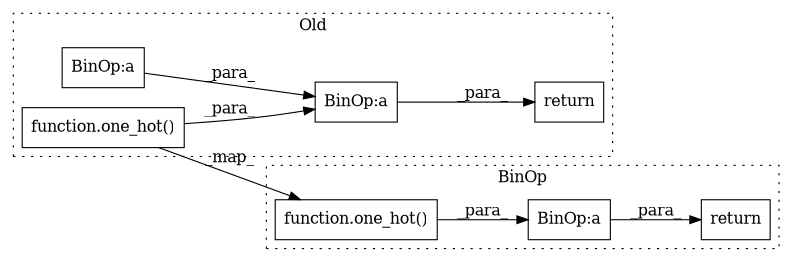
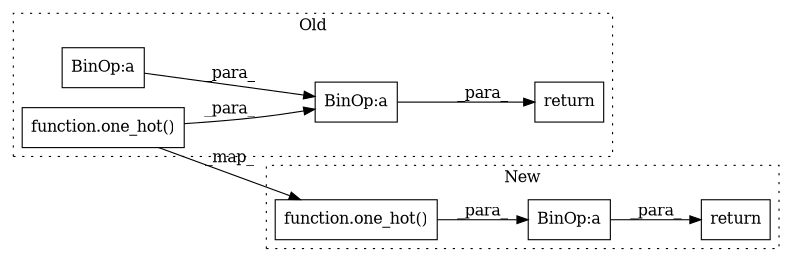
cluster "BinOp": label "BinOp" -> "New"
